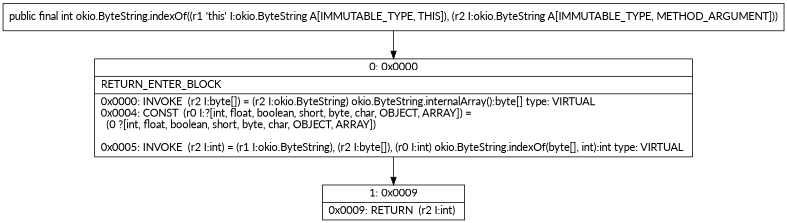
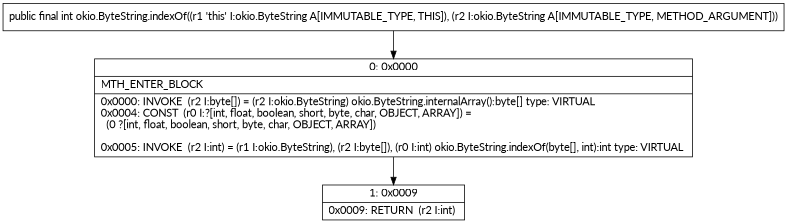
node "0: 0x0000": text "RETURN_ENTER_BLOCK" -> "MTH_ENTER_BLOCK"
